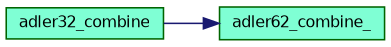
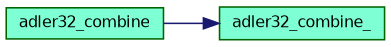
node "adler62_combine_": label "adler62_combine_" -> "adler32_combine_"
